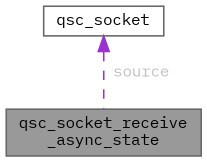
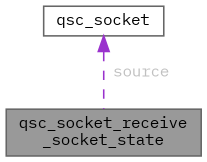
node "qsc_socket_receive _async_state": label "qsc_socket_receive _async_state" -> "qsc_socket_receive _socket_state"
